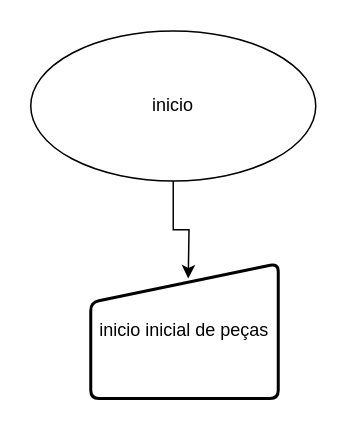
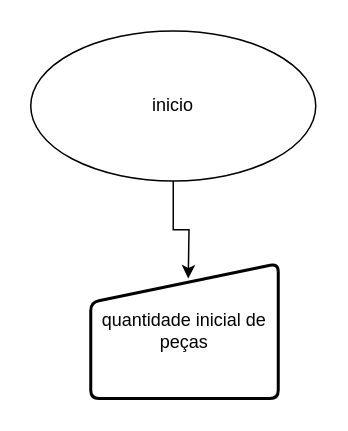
node "inicio inicial de peças": label "inicio inicial de peças" -> "quantidade inicial de peças"
